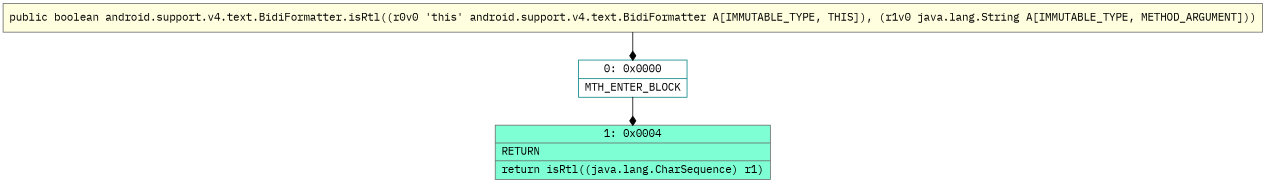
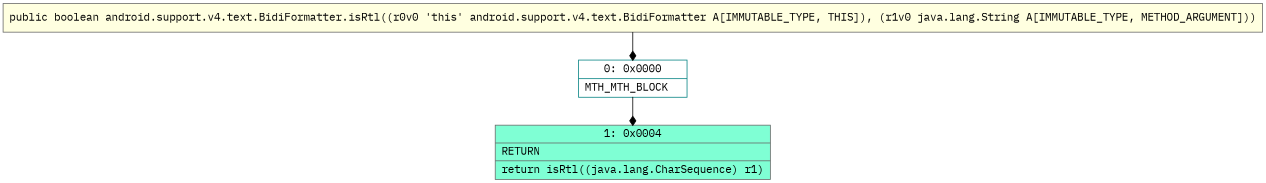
node "0: 0x0000": text "MTH_ENTER_BLOCK" -> "MTH_MTH_BLOCK"
